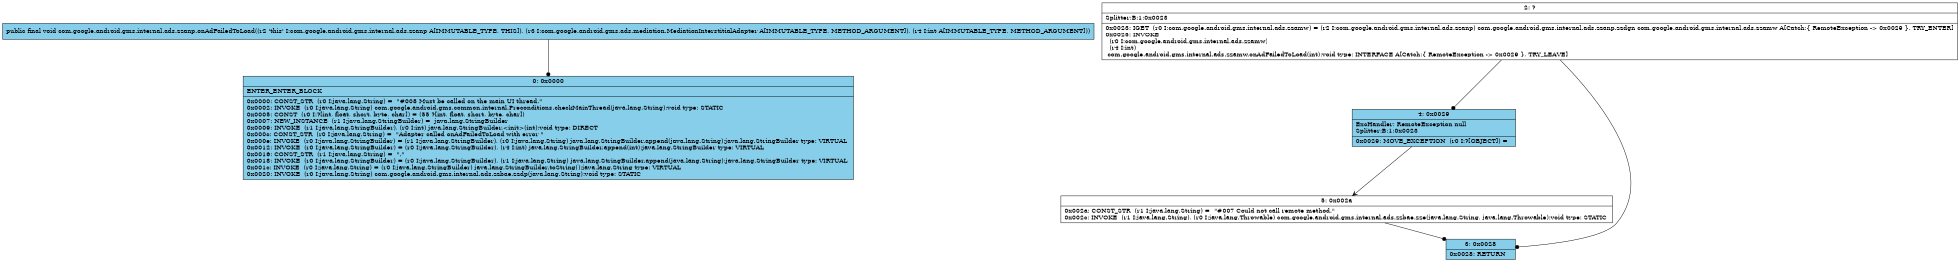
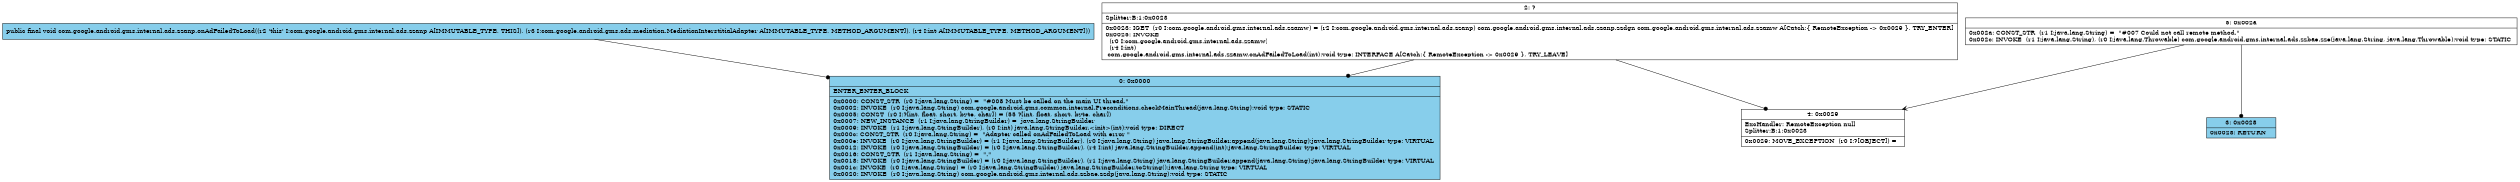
node "4: 0x0029": fillcolor skyblue -> white
edge "4: 0x0029" -> "5: 0x002a": reversed
edge "2: ?" -> "3: 0x0028": now "2: ?" -> "0: 0x0000"
